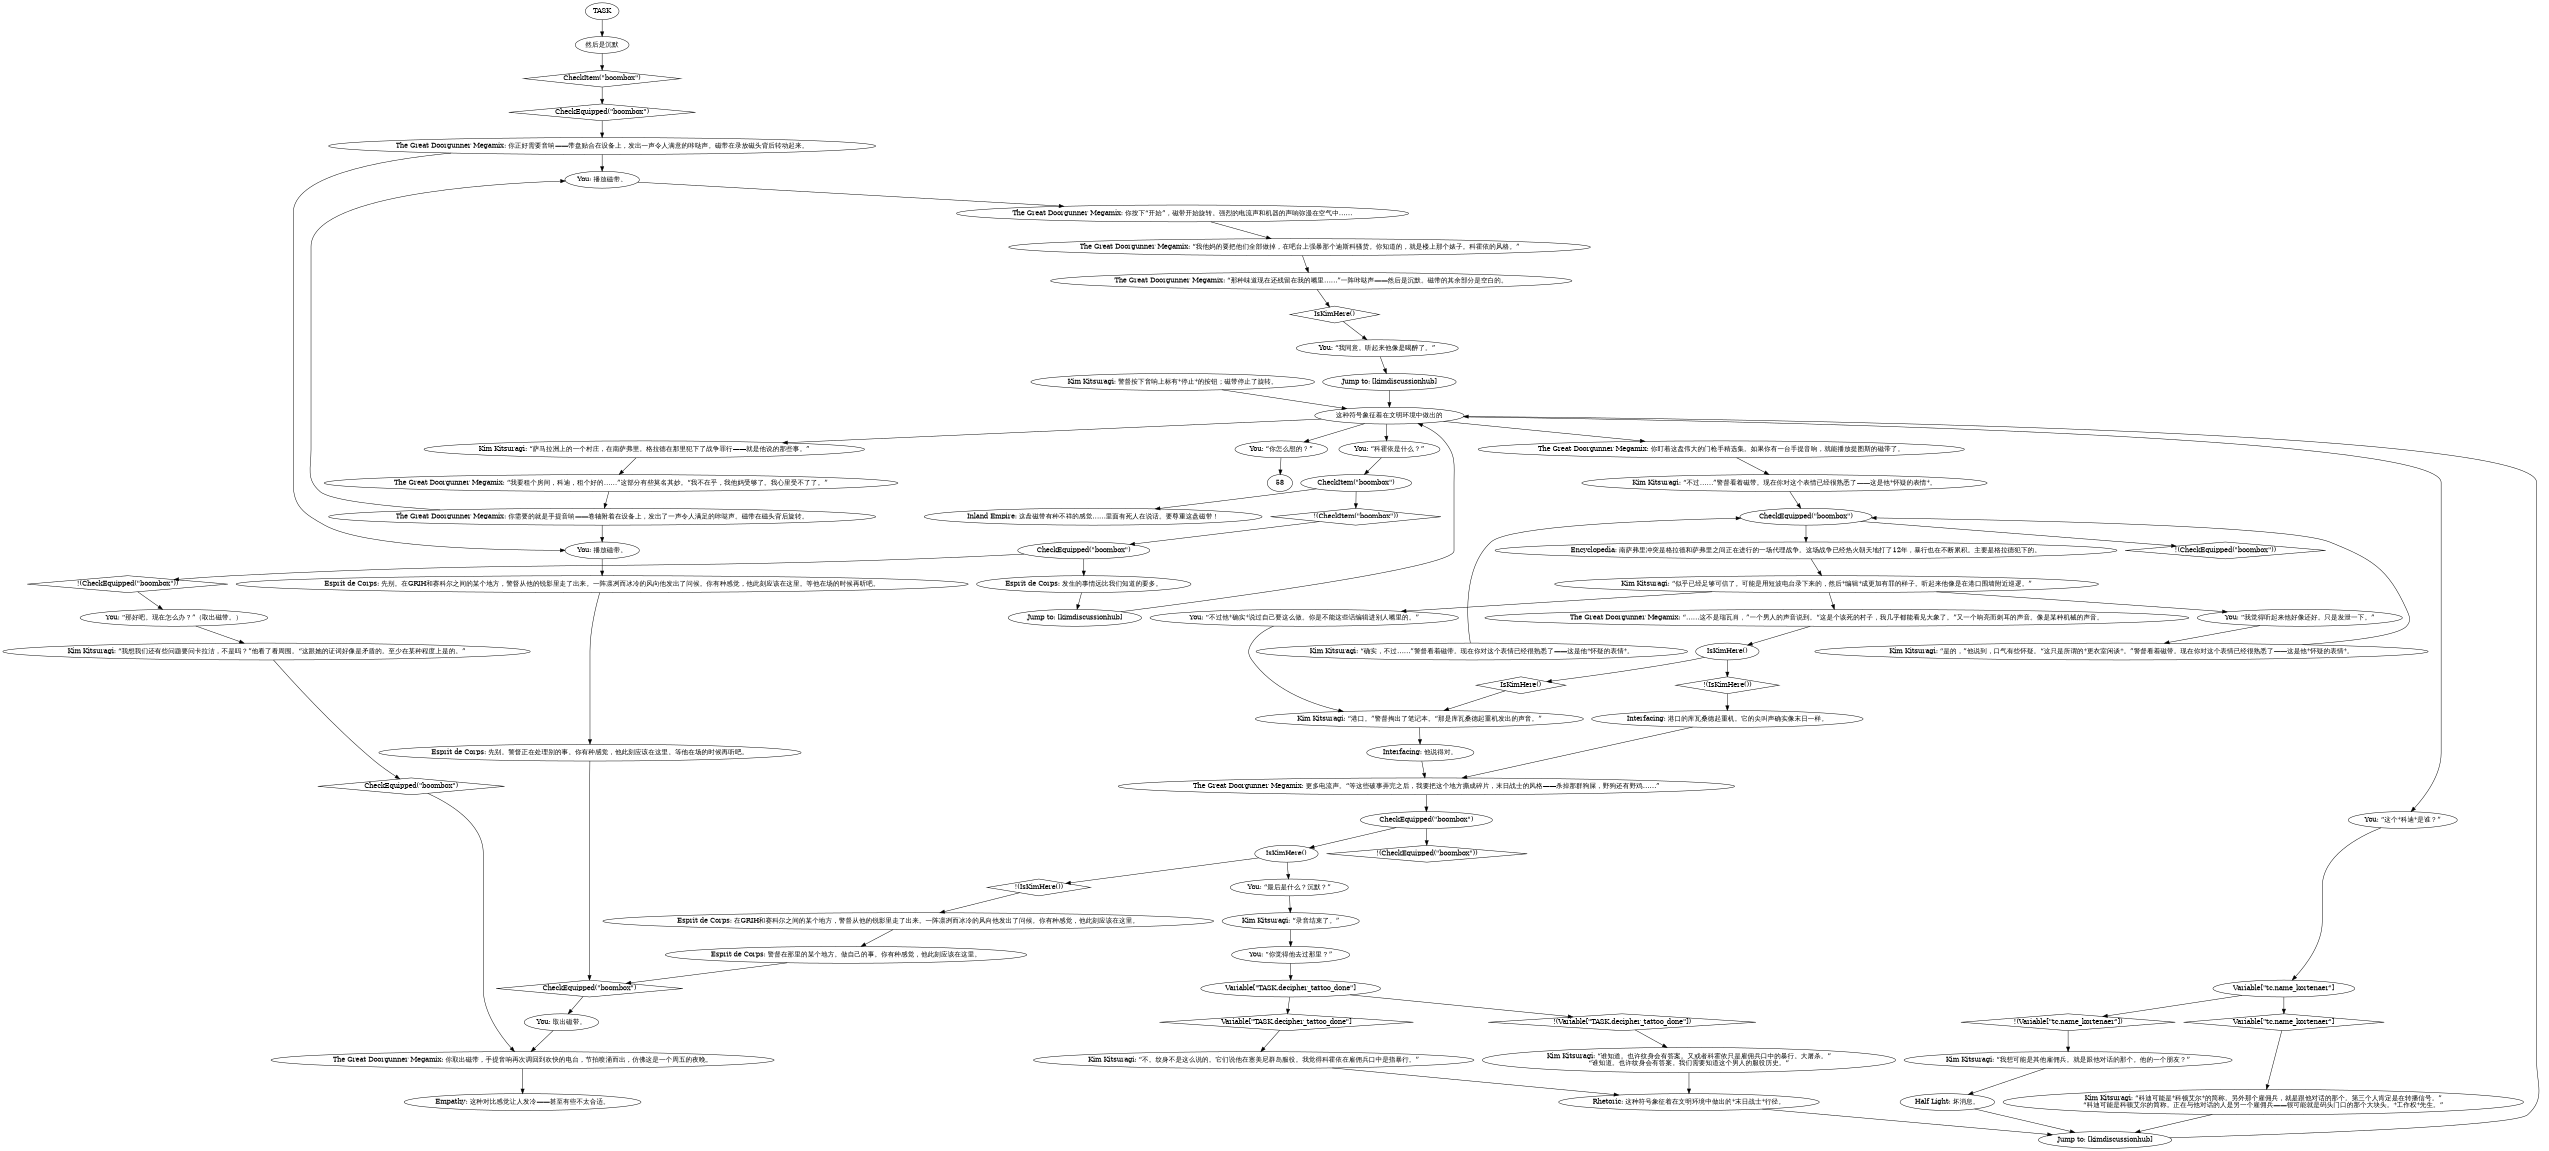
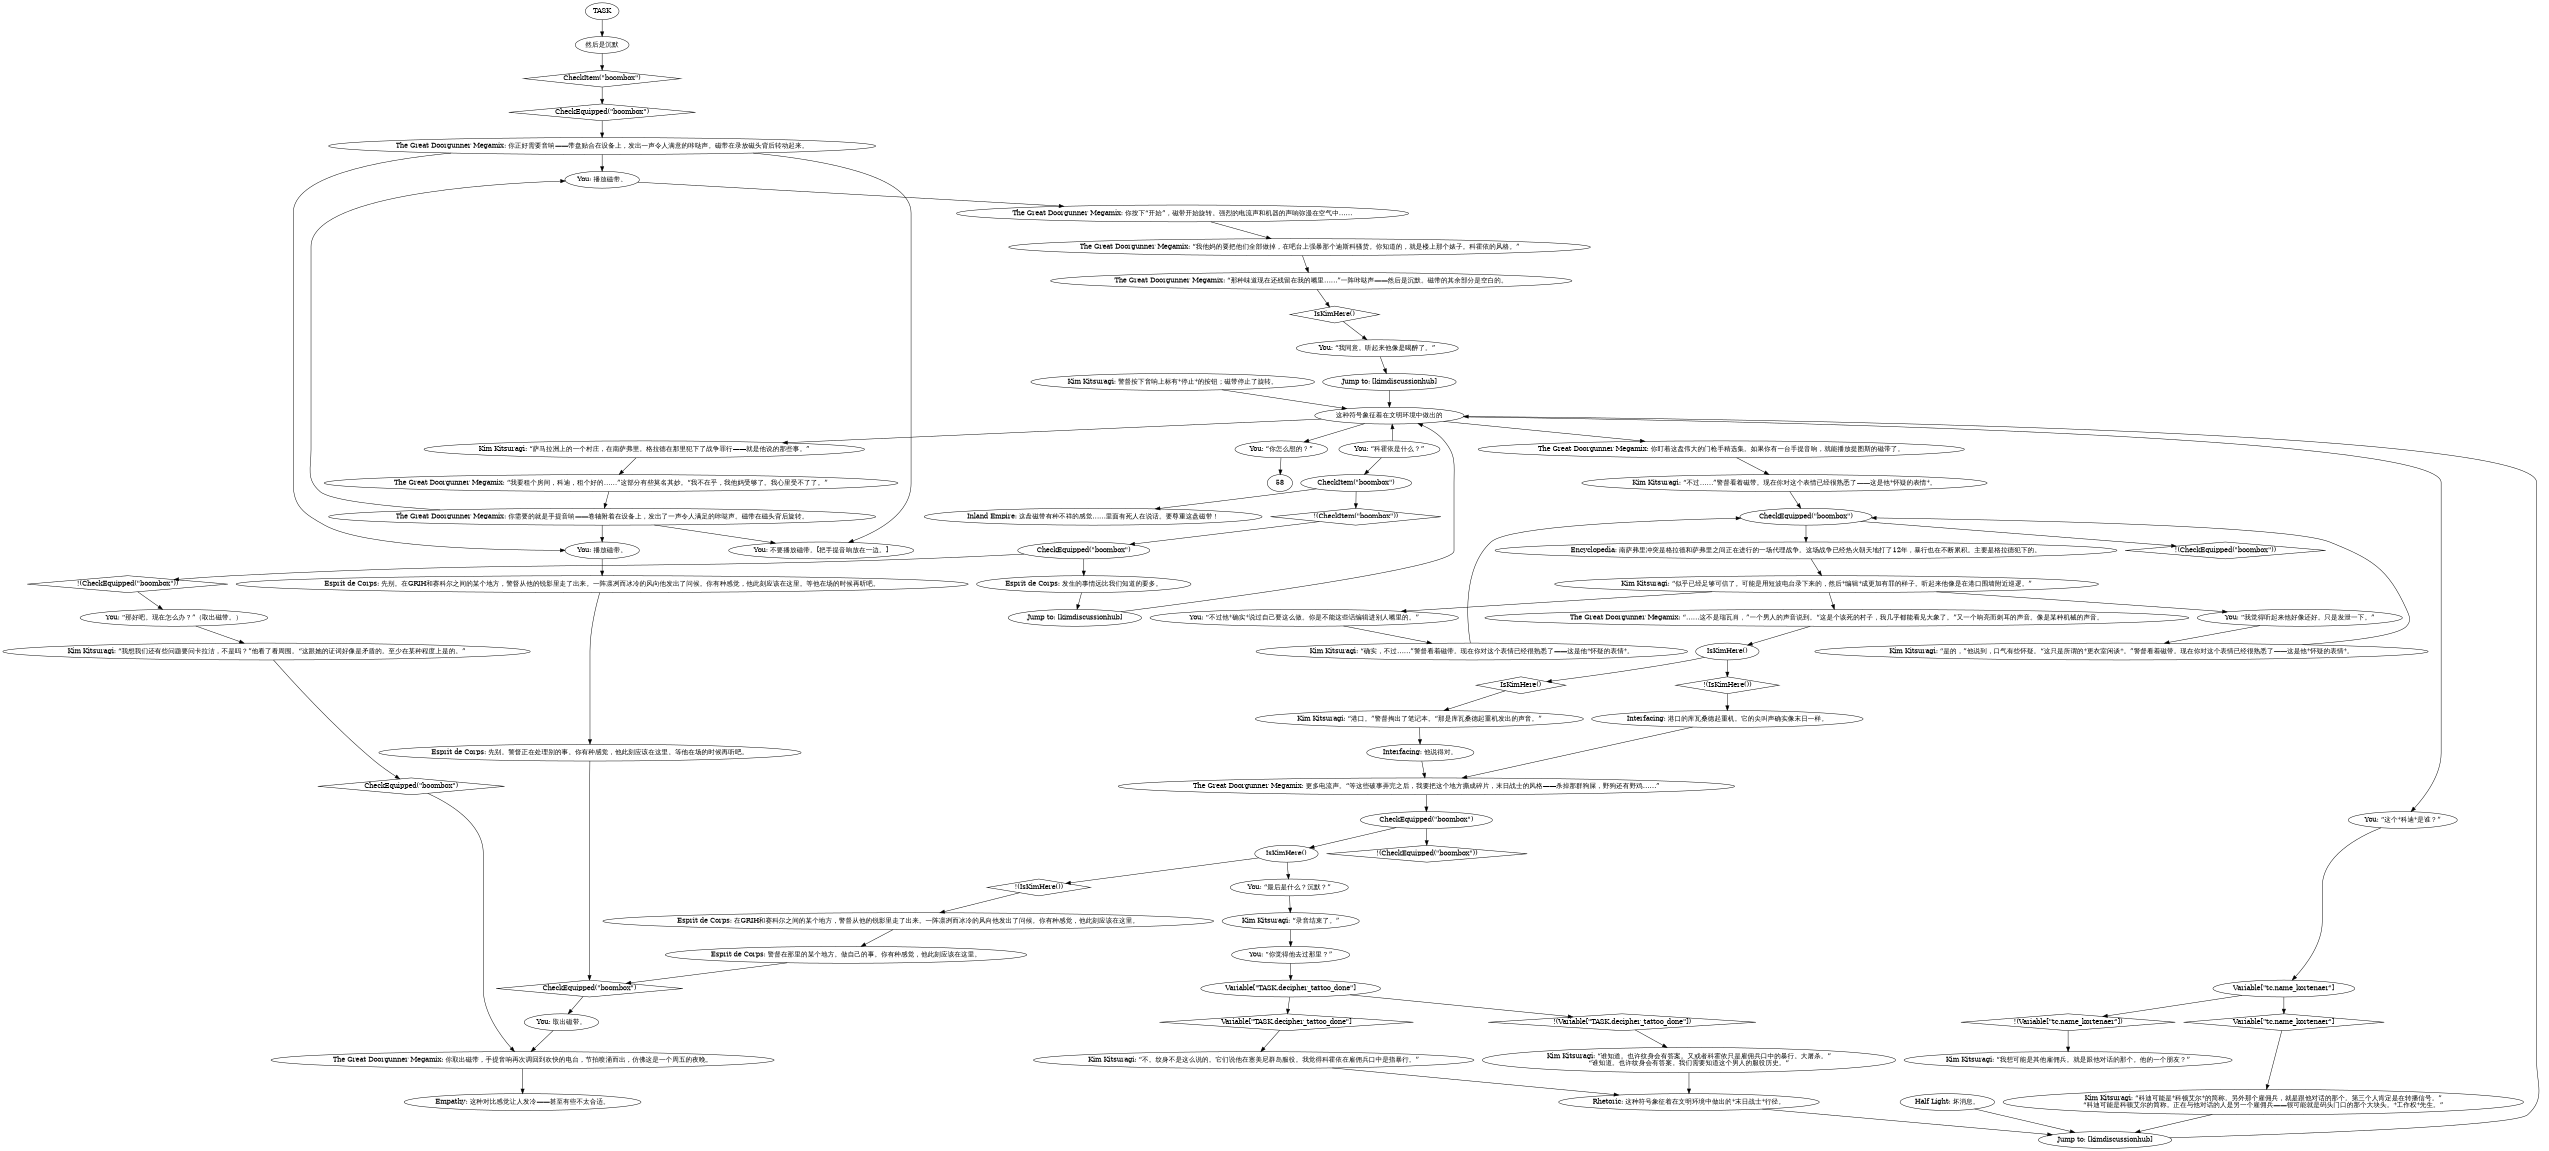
edge "这种符号象征着在文明环境中做出的" -> "You: “科霍依是什么？”": reversed
node "You: 不要播放磁带。[把手提音响放在一边。]": added
edge "You: “不过他*确实*说过自己要这么做。你是不能这些话编辑进别人嘴里的。”" -> "Kim Kitsuragi: “港口。”警督掏出了笔记本。“那是库瓦桑德起重机发出的声音。”": now "You: “不过他*确实*说过自己要这么做。你是不能这些话编辑进别人嘴里的。”" -> "Kim Kitsuragi: “确实，不过……”警督看着磁带。现在你对这个表情已经很熟悉了——这是他*怀疑的表情*。"
edge "Kim Kitsuragi: “我想可能是其他雇佣兵。就是跟他对话的那个。他的一个朋友？”" -> "Half Light: 坏消息。": removed
